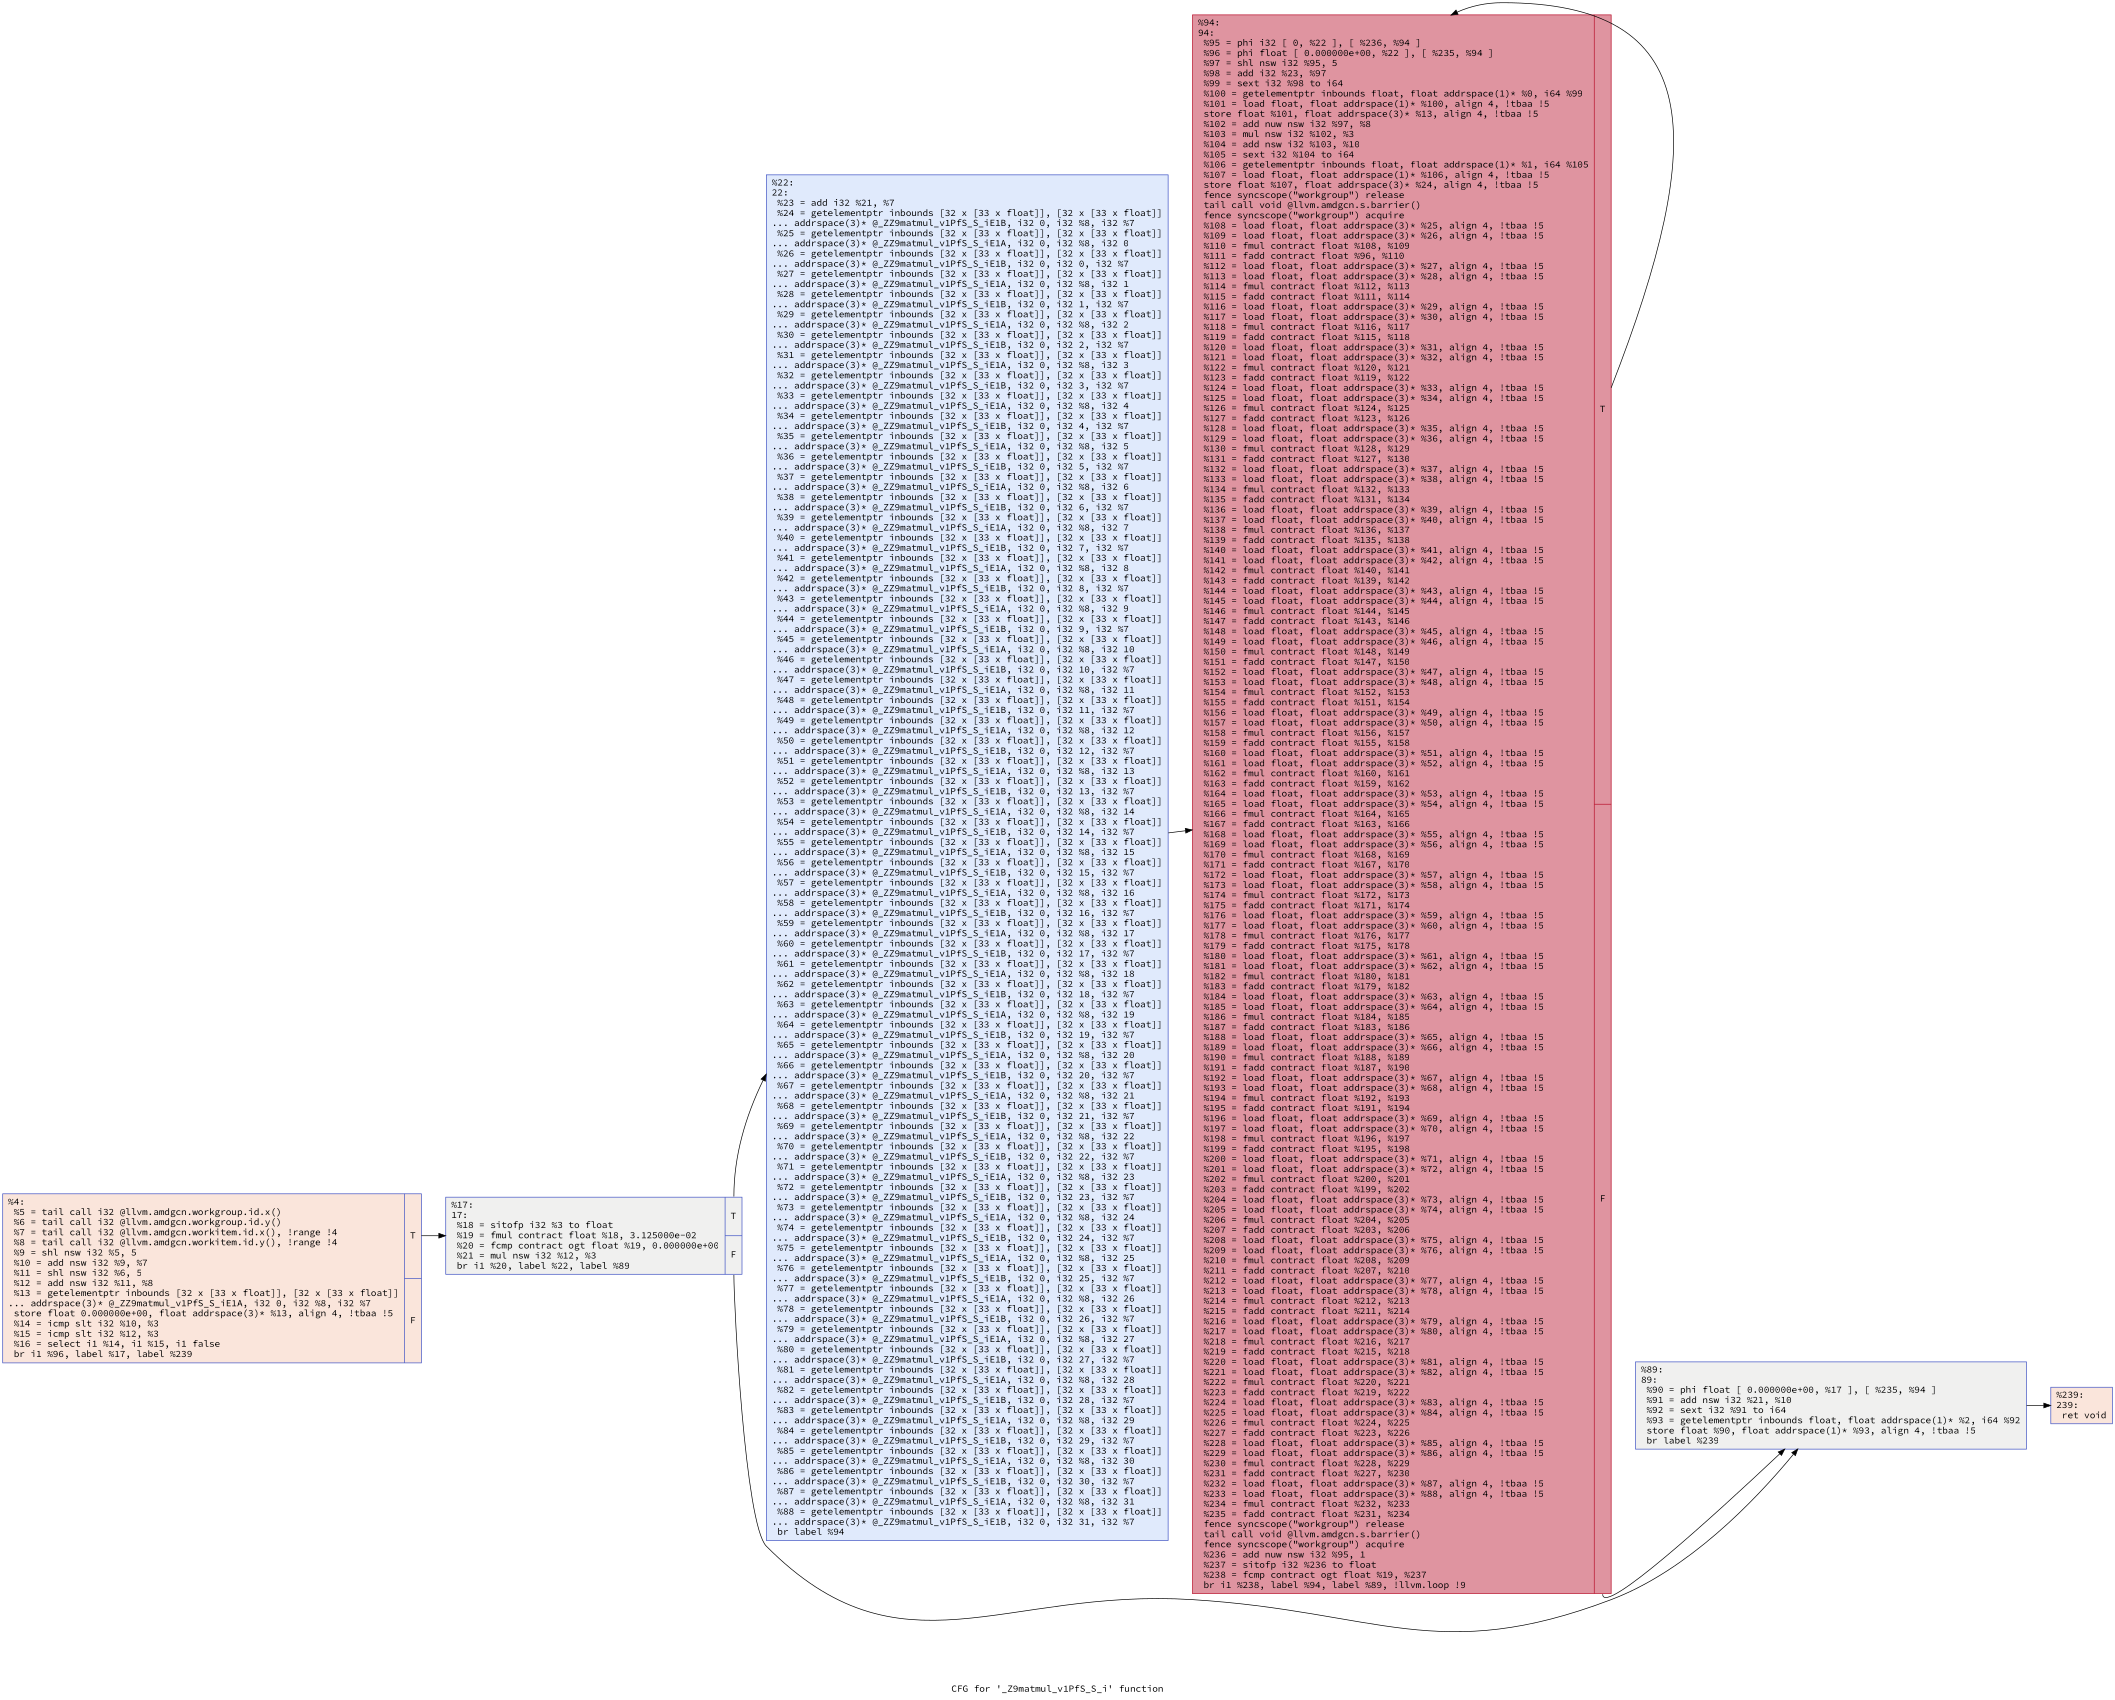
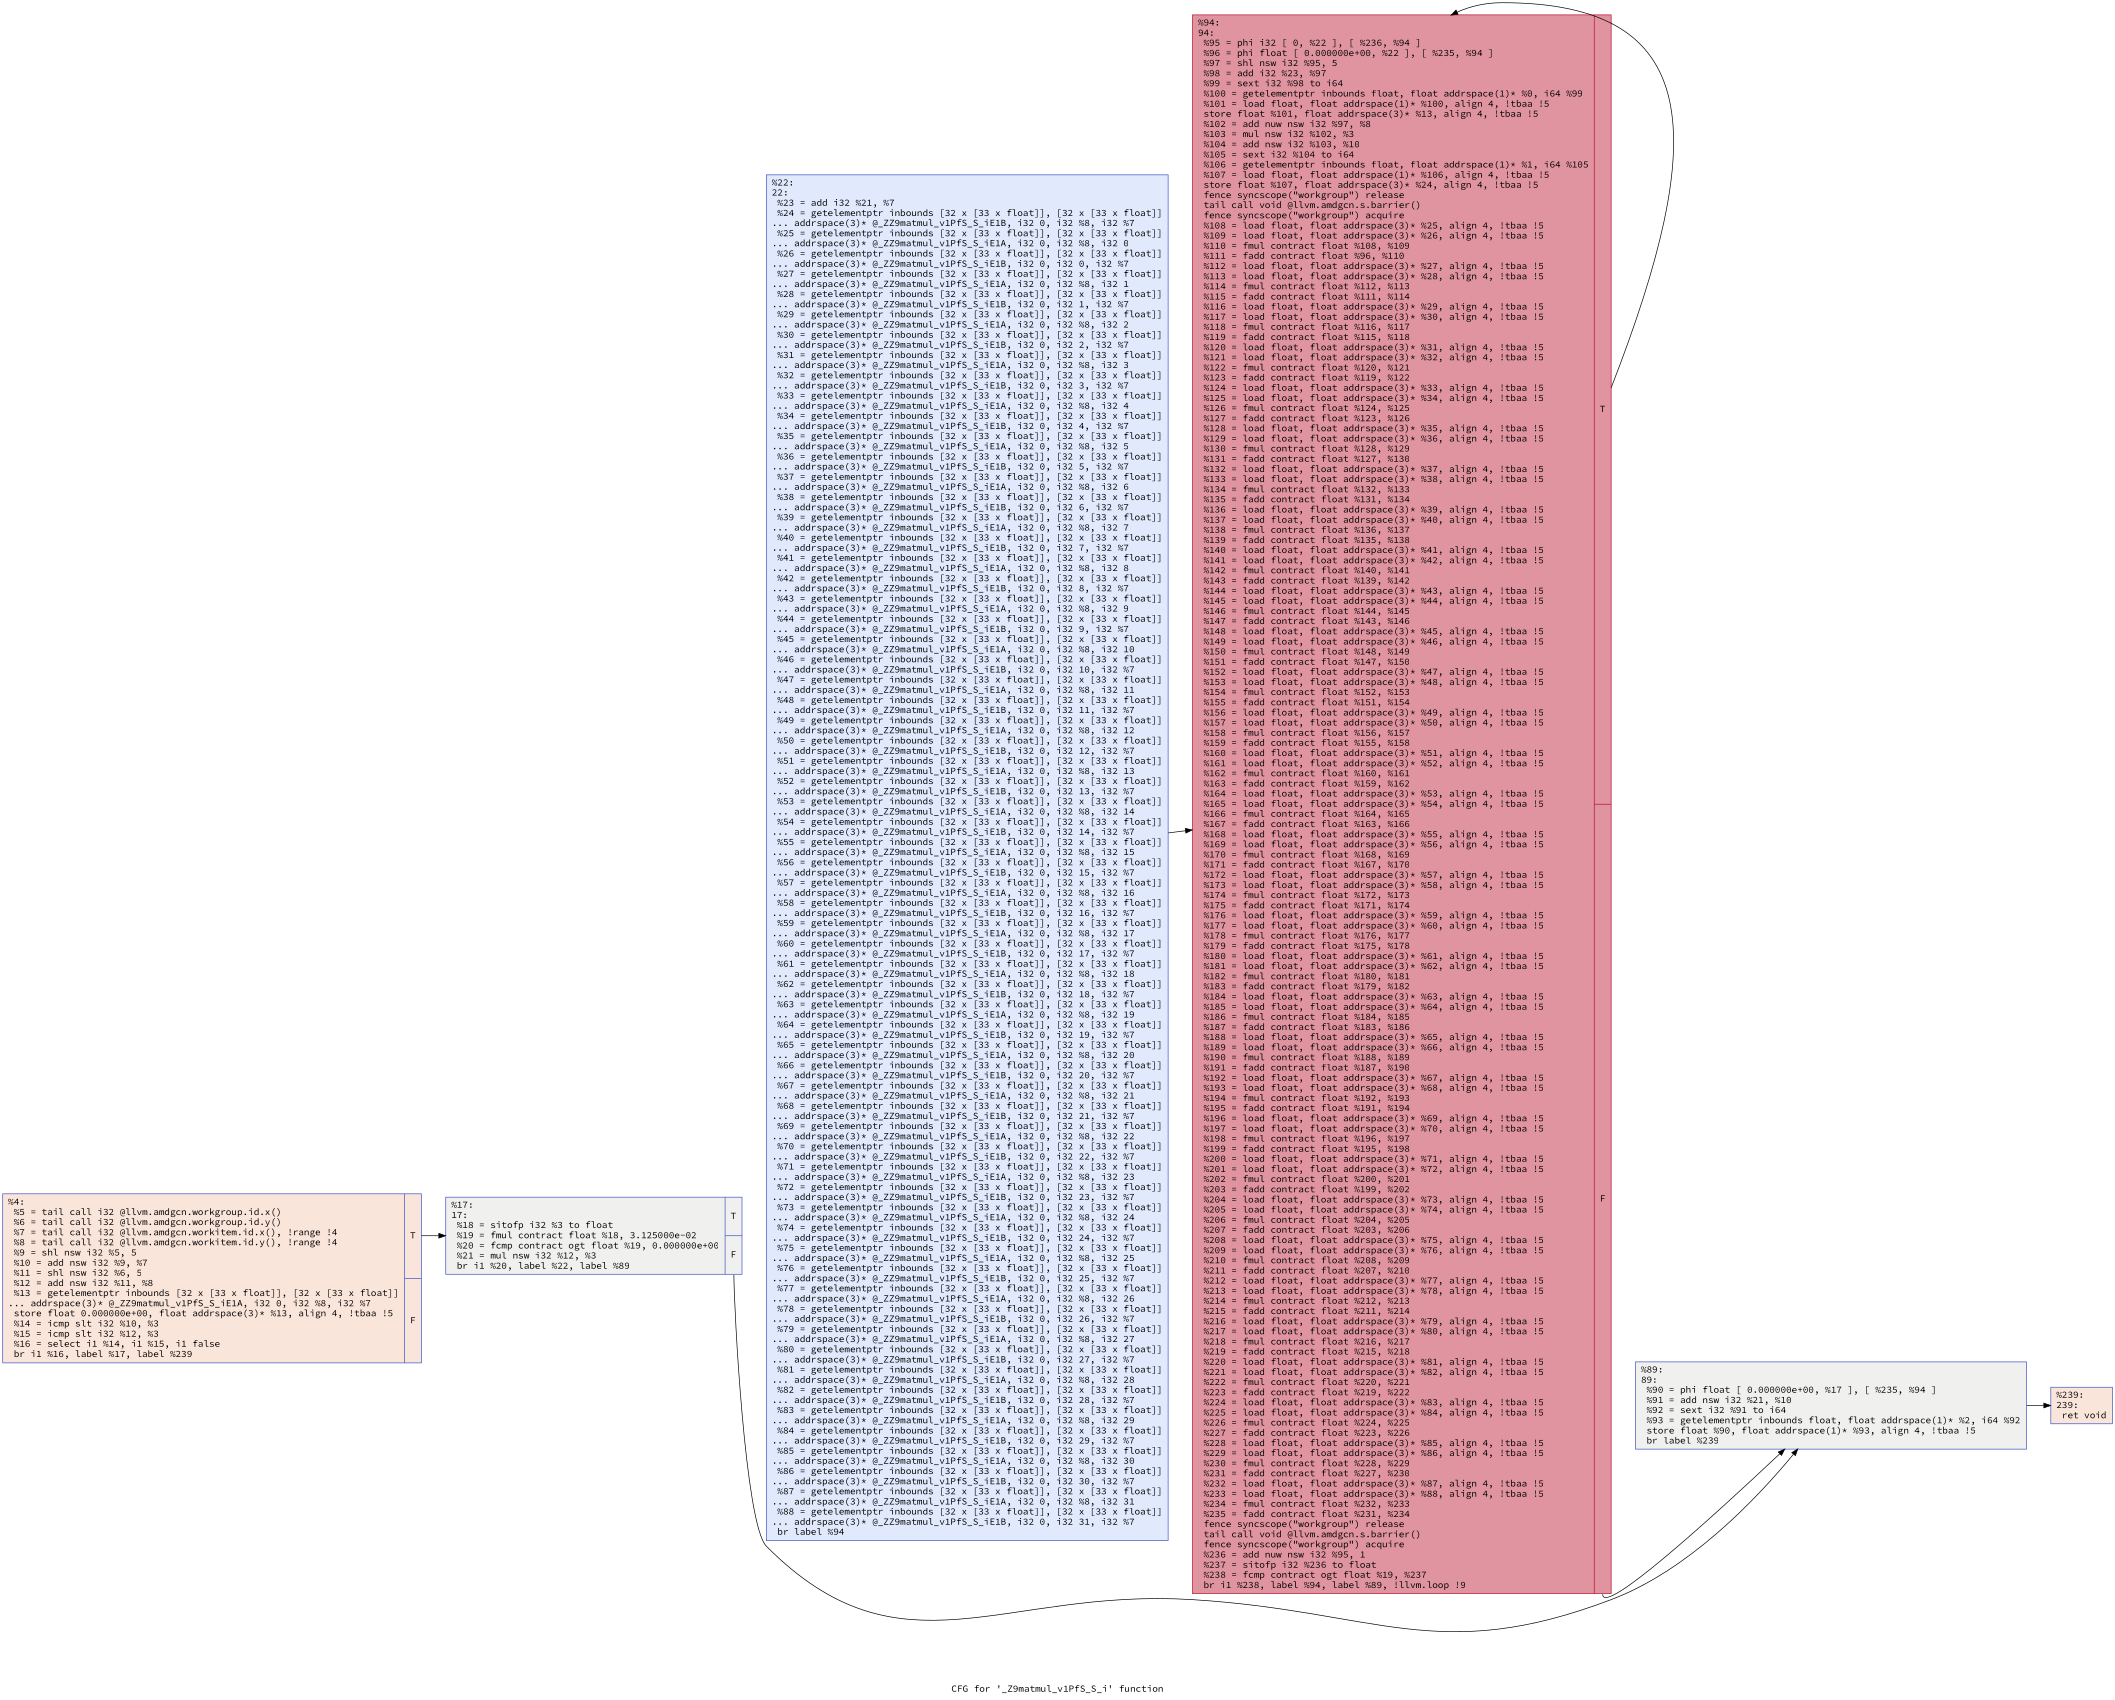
edge "%17:" -> "%22:": removed
node "%4:": text "br i1 %96, label %17, label %239" -> "br i1 %16, label %17, label %239"
